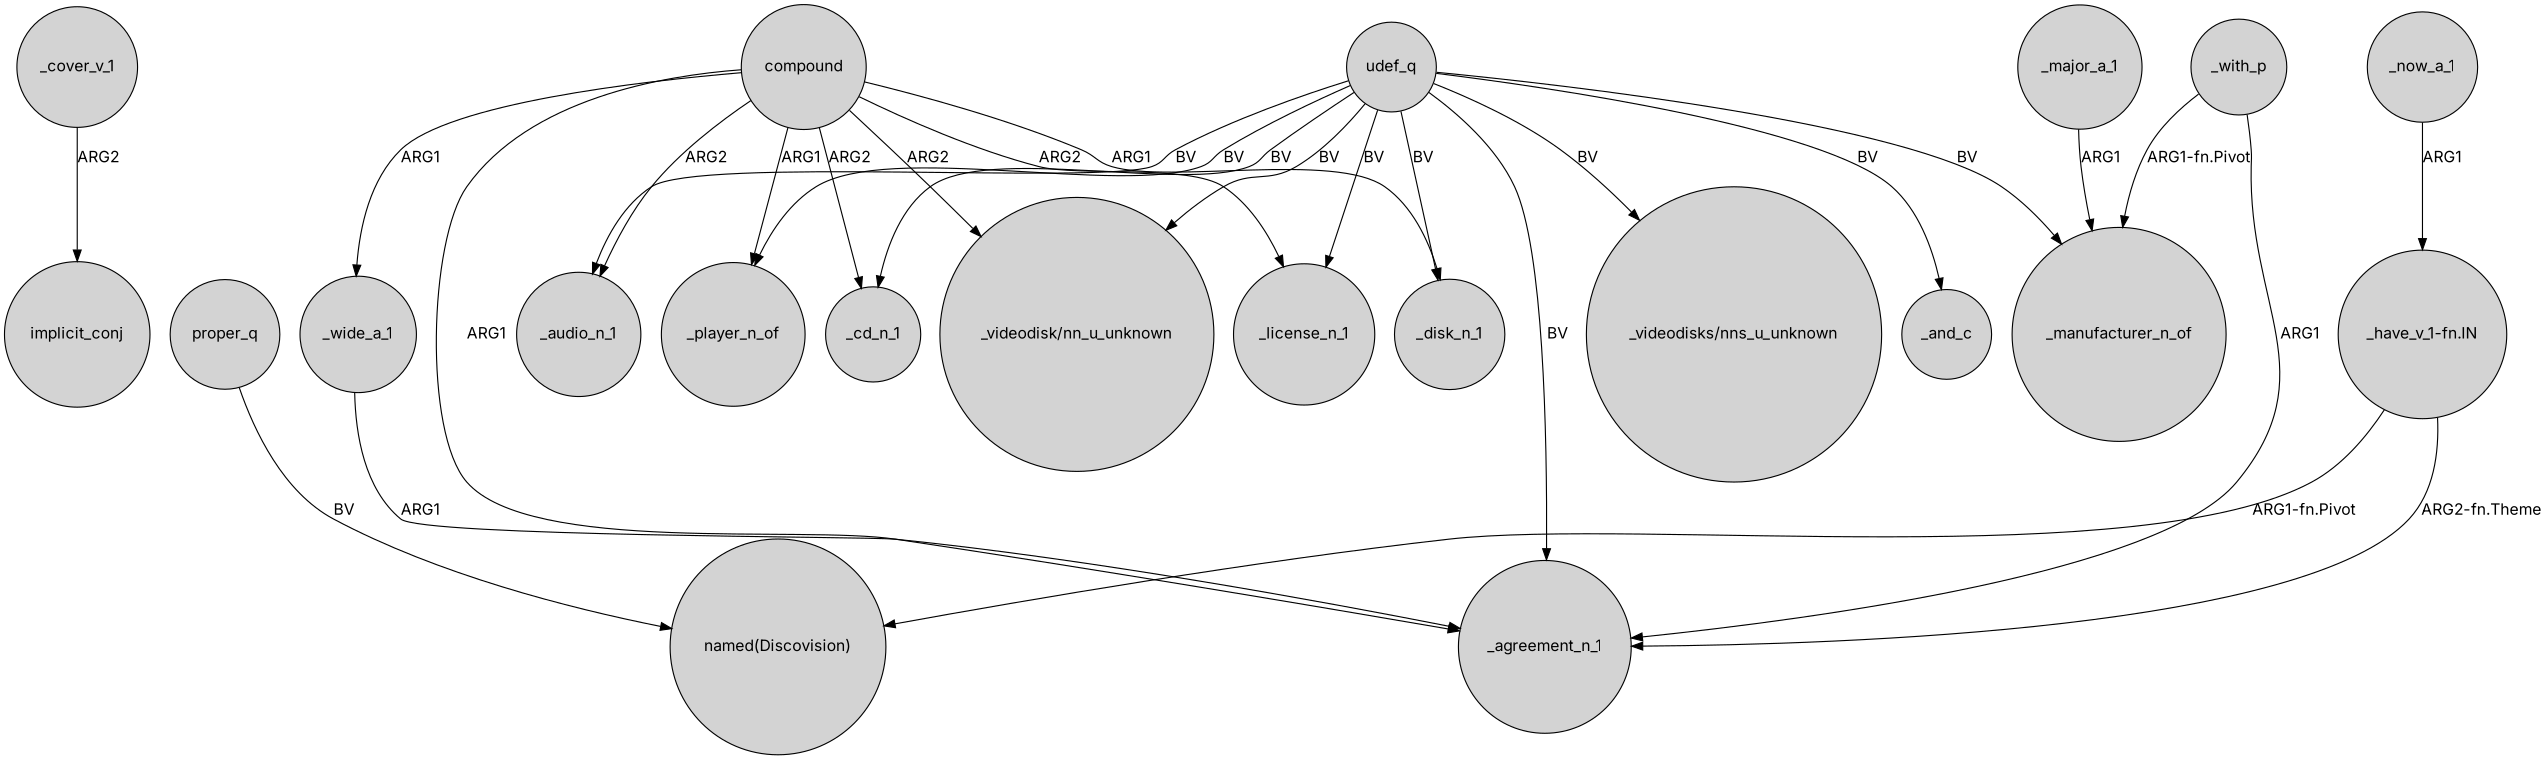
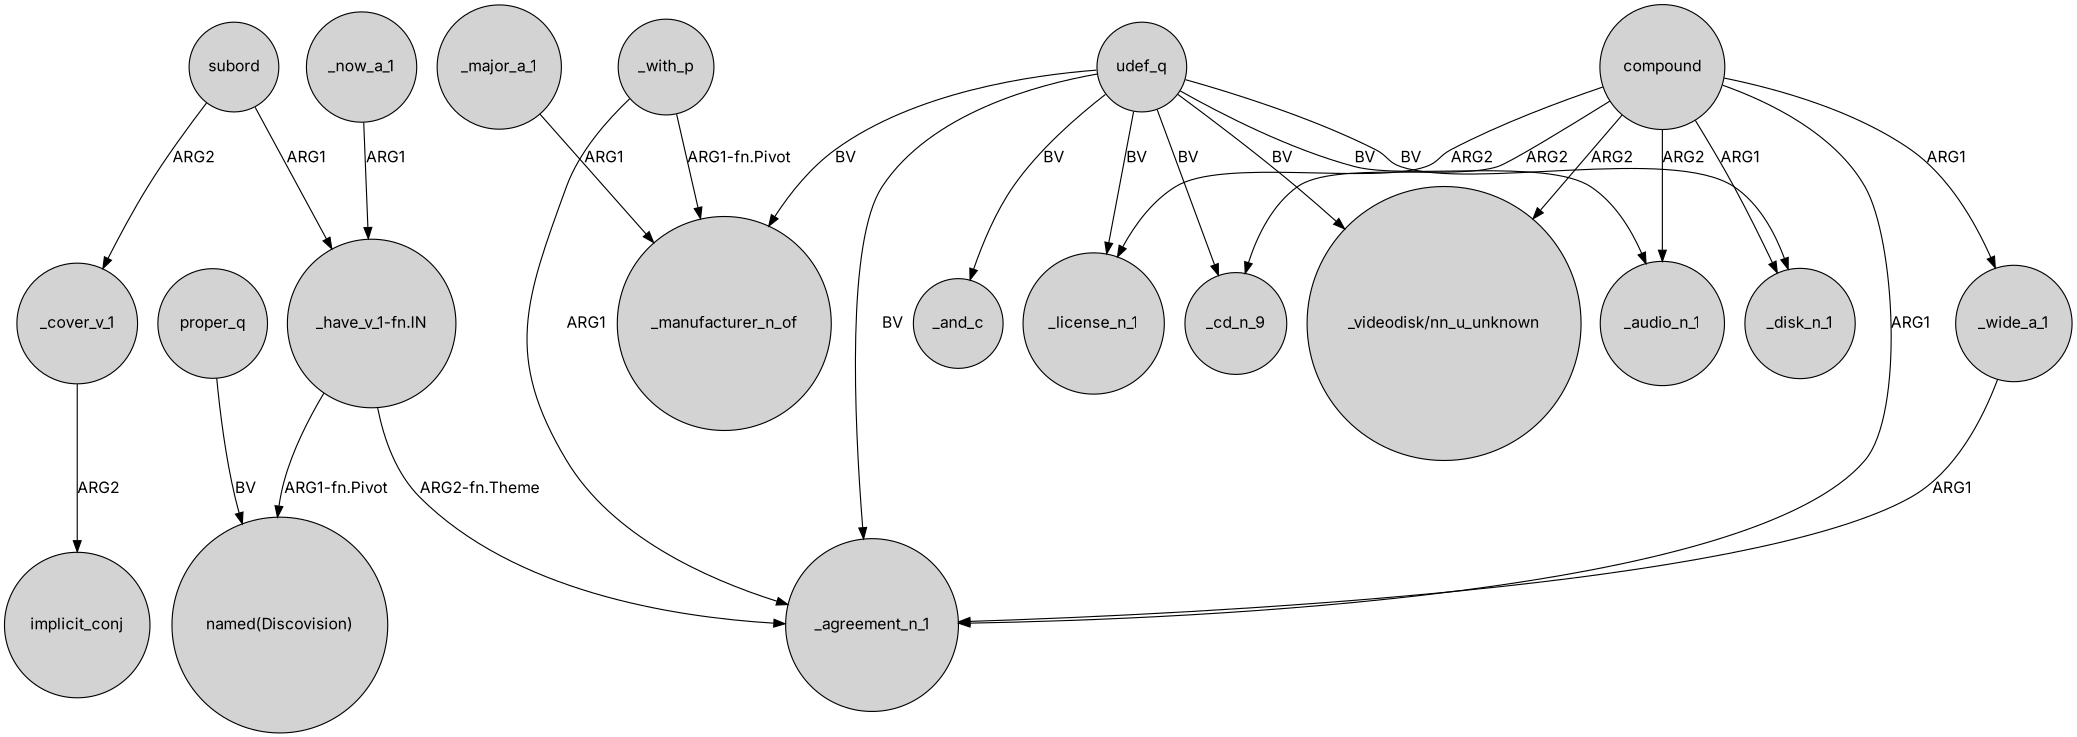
node "subord": added
node "_player_n_of": removed
node "_cd_n_1": label "_cd_n_1" -> "_cd_n_9"
node "_videodisks/nns_u_unknown": removed
